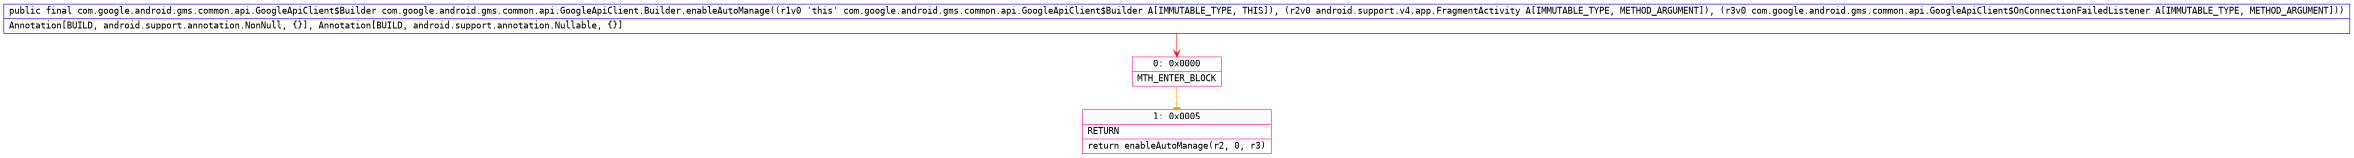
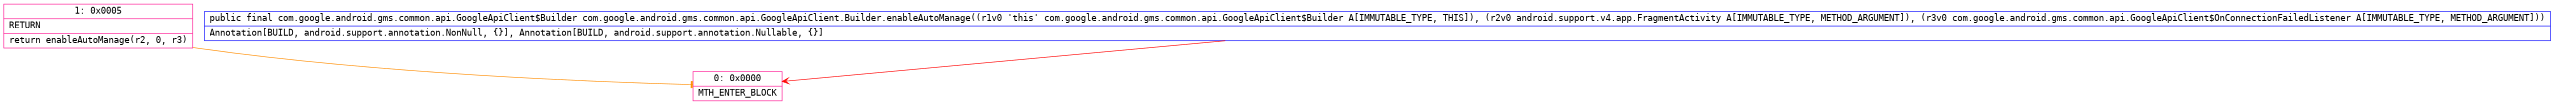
edge "0: 0x0000" -> "1: 0x0005": reversed
